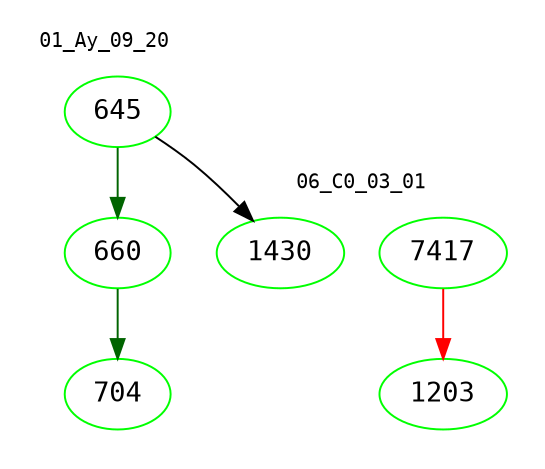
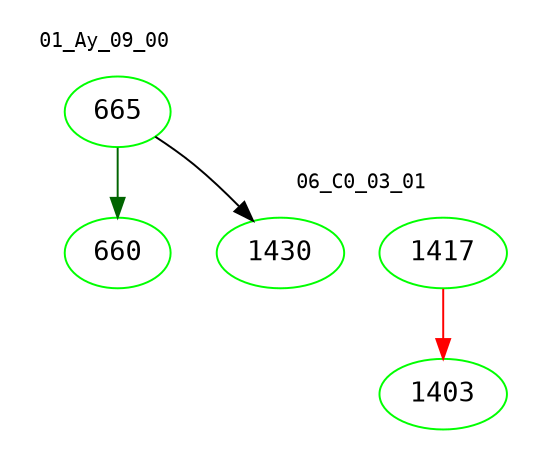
cluster "01_Ay_09_20": label "01_Ay_09_20" -> "01_Ay_09_00"
node "645": label "645" -> "665"
node "7417": label "7417" -> "1417"
node "704": removed
node "1203": label "1203" -> "1403"
